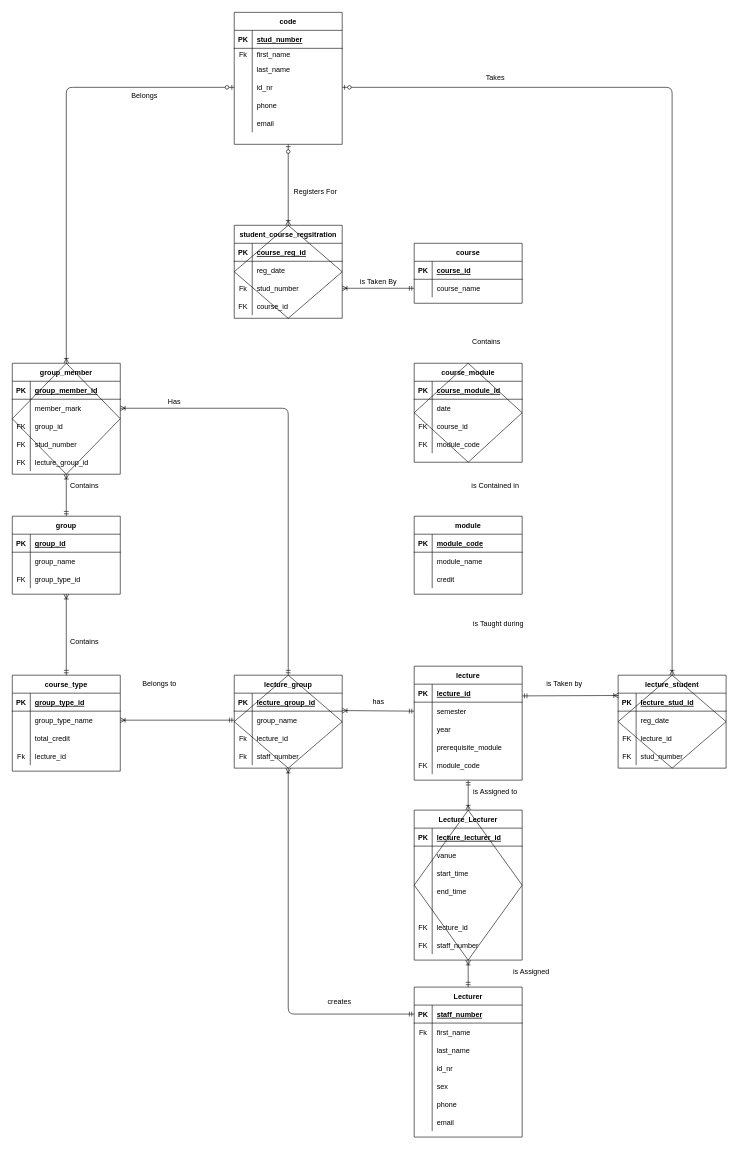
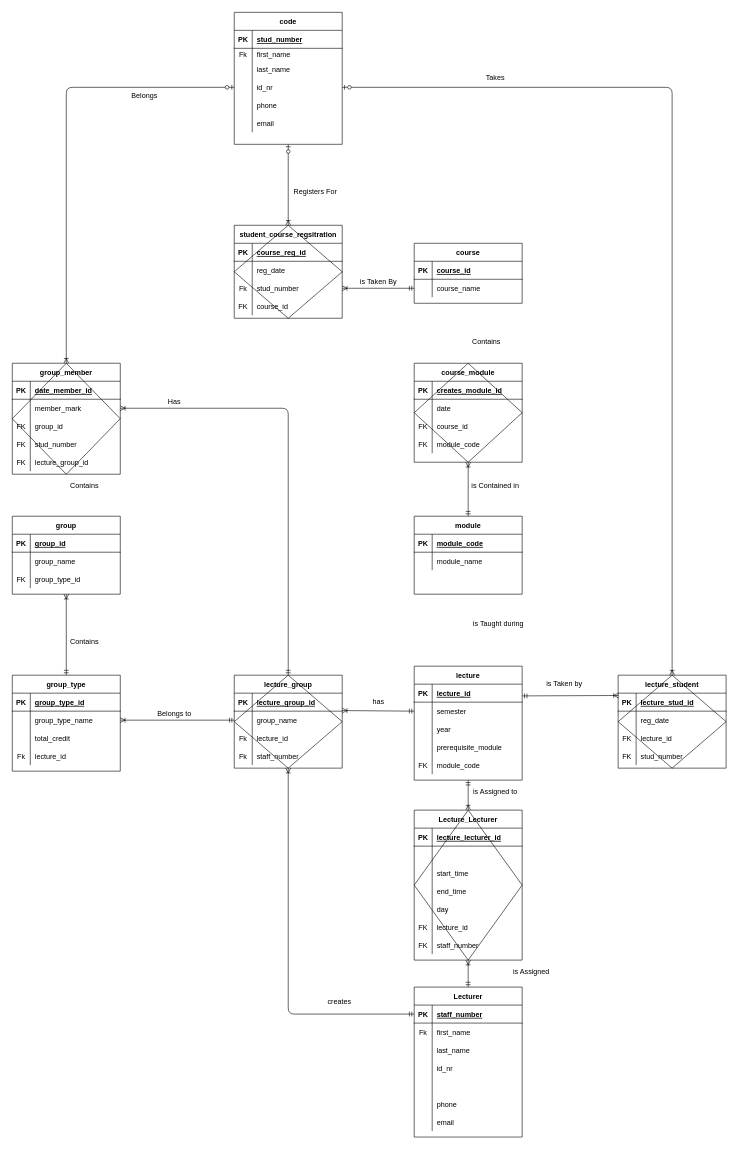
node "group_member_id": label "group_member_id" -> "date_member_id"
node "course_module_id": label "course_module_id" -> "creates_module_id"
edge "group_member" -- "group": removed
edge "course_module" -- "module": added
node "credit": removed
node "Belongs to": moved (159, 684) -> (174, 714)
node "course_type": label "course_type" -> "group_type"
node "vanue": removed
node "day": added
node "sex": removed
